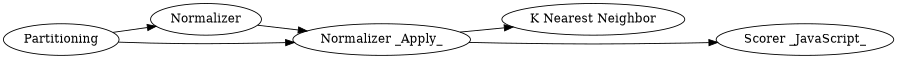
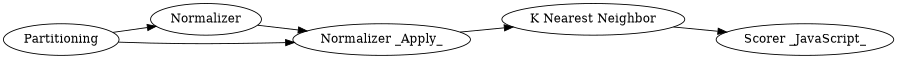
edge "Normalizer _Apply_" -> "Scorer _JavaScript_": now "K Nearest Neighbor" -> "Scorer _JavaScript_"
